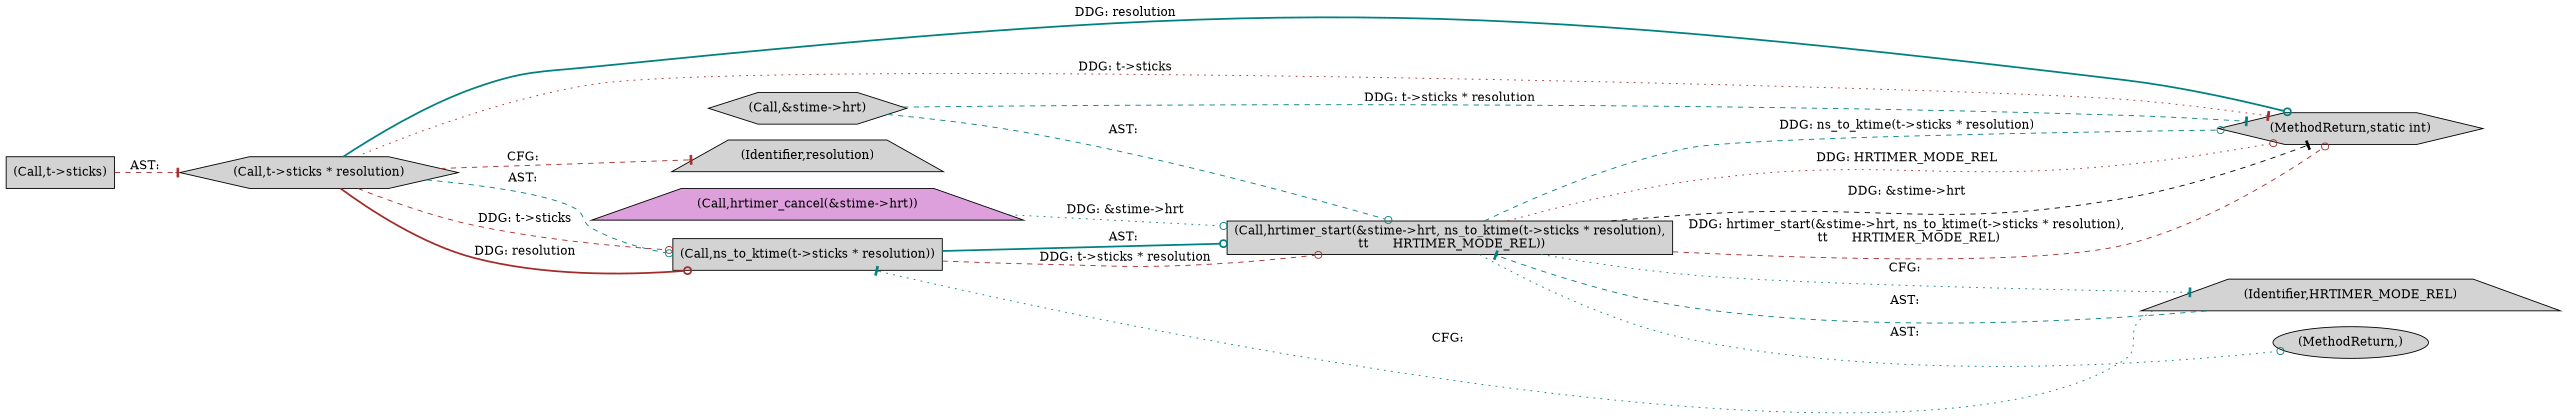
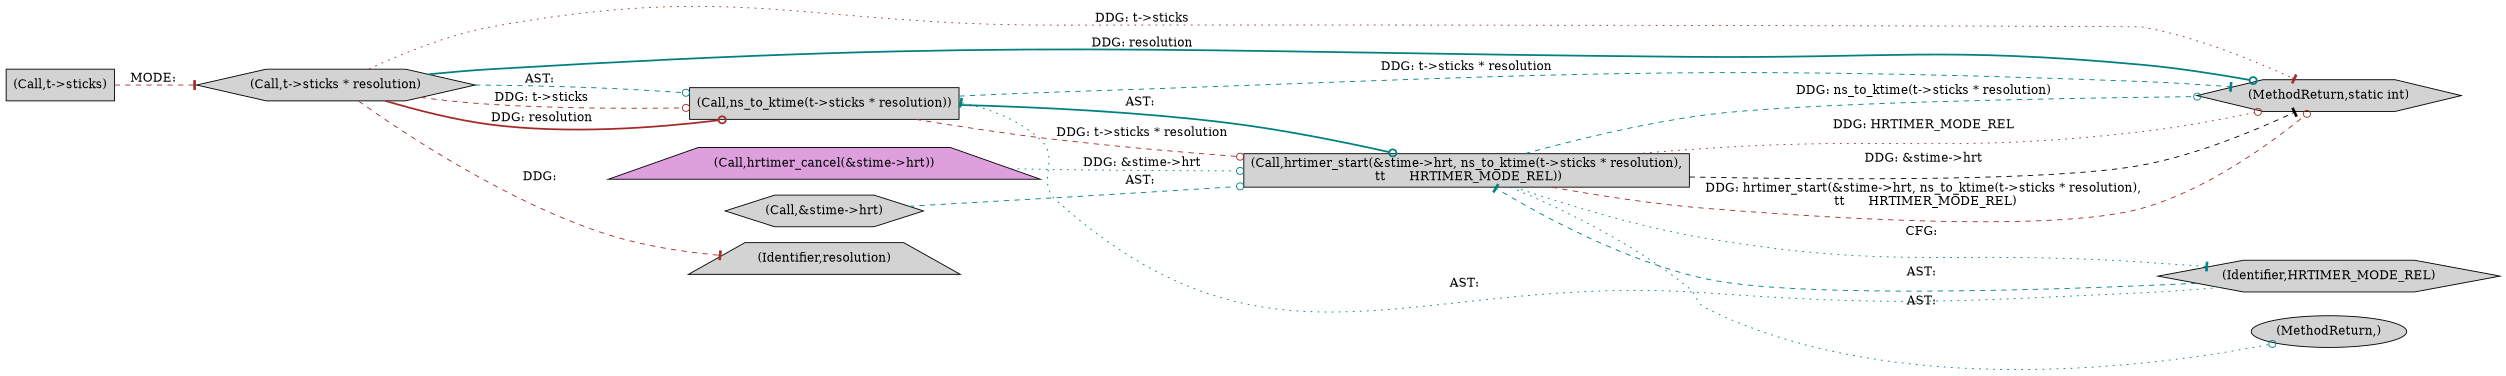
edge "(Call,&stime->hrt)" -> "(MethodReturn,static int)": now "(Call,ns_to_ktime(t->sticks * resolution))" -> "(MethodReturn,static int)"
edge "(Call,t->sticks * resolution)" -> "(Identifier,resolution)": label "CFG: " -> "DDG: "
edge "(Call,t->sticks)" -> "(Call,t->sticks * resolution)": label "AST: " -> "MODE: "
node "(Identifier,HRTIMER_MODE_REL)": shape trapezium -> hexagon
edge "(Identifier,HRTIMER_MODE_REL)" -> "(Call,ns_to_ktime(t->sticks * resolution))": label "CFG: " -> "AST: "
